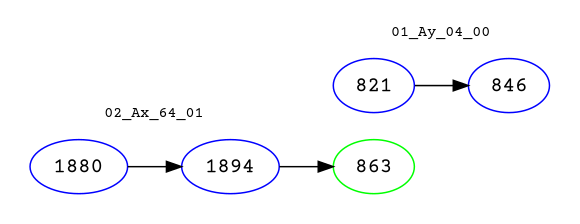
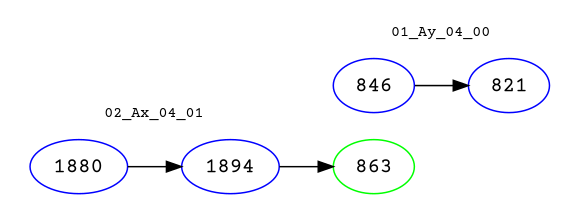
edge "821" -> "846": reversed
cluster "02_Ax_64_01": label "02_Ax_64_01" -> "02_Ax_04_01"
